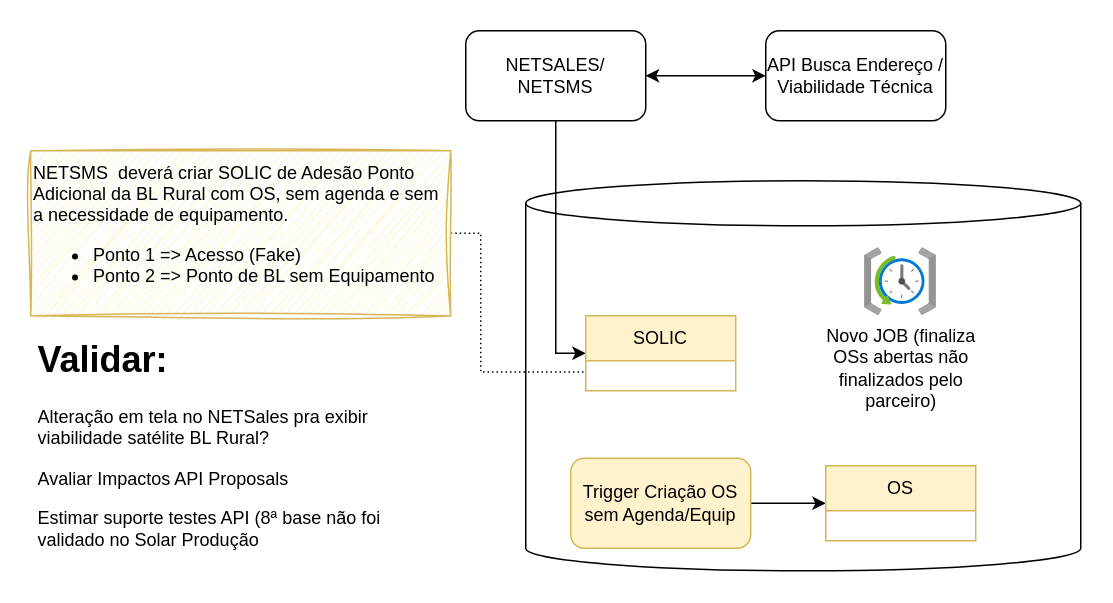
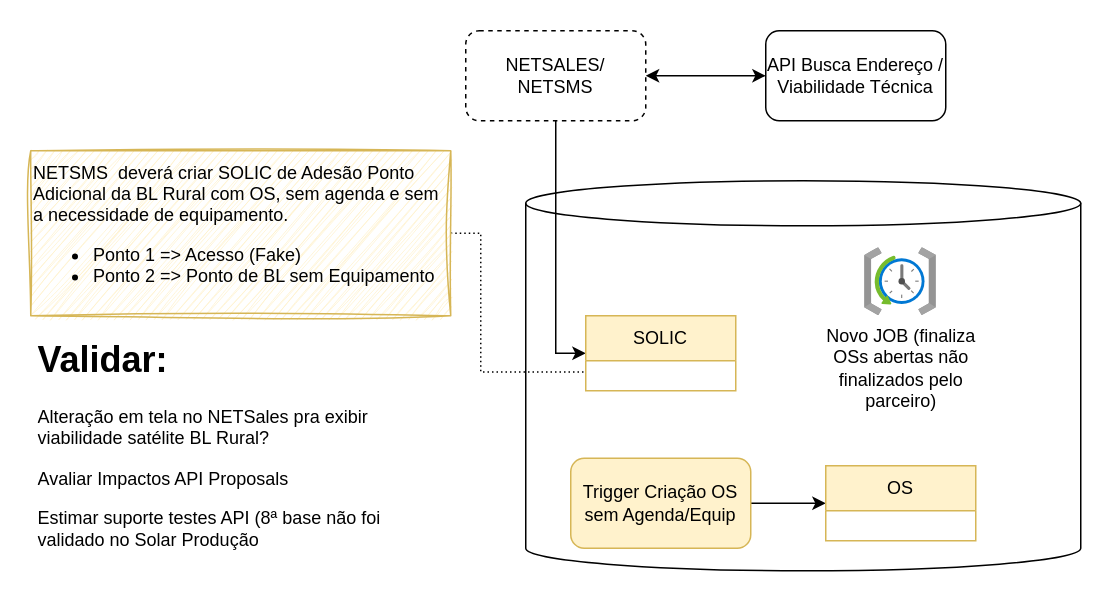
node "NETSALES/ NETSMS": style solid -> dashed
